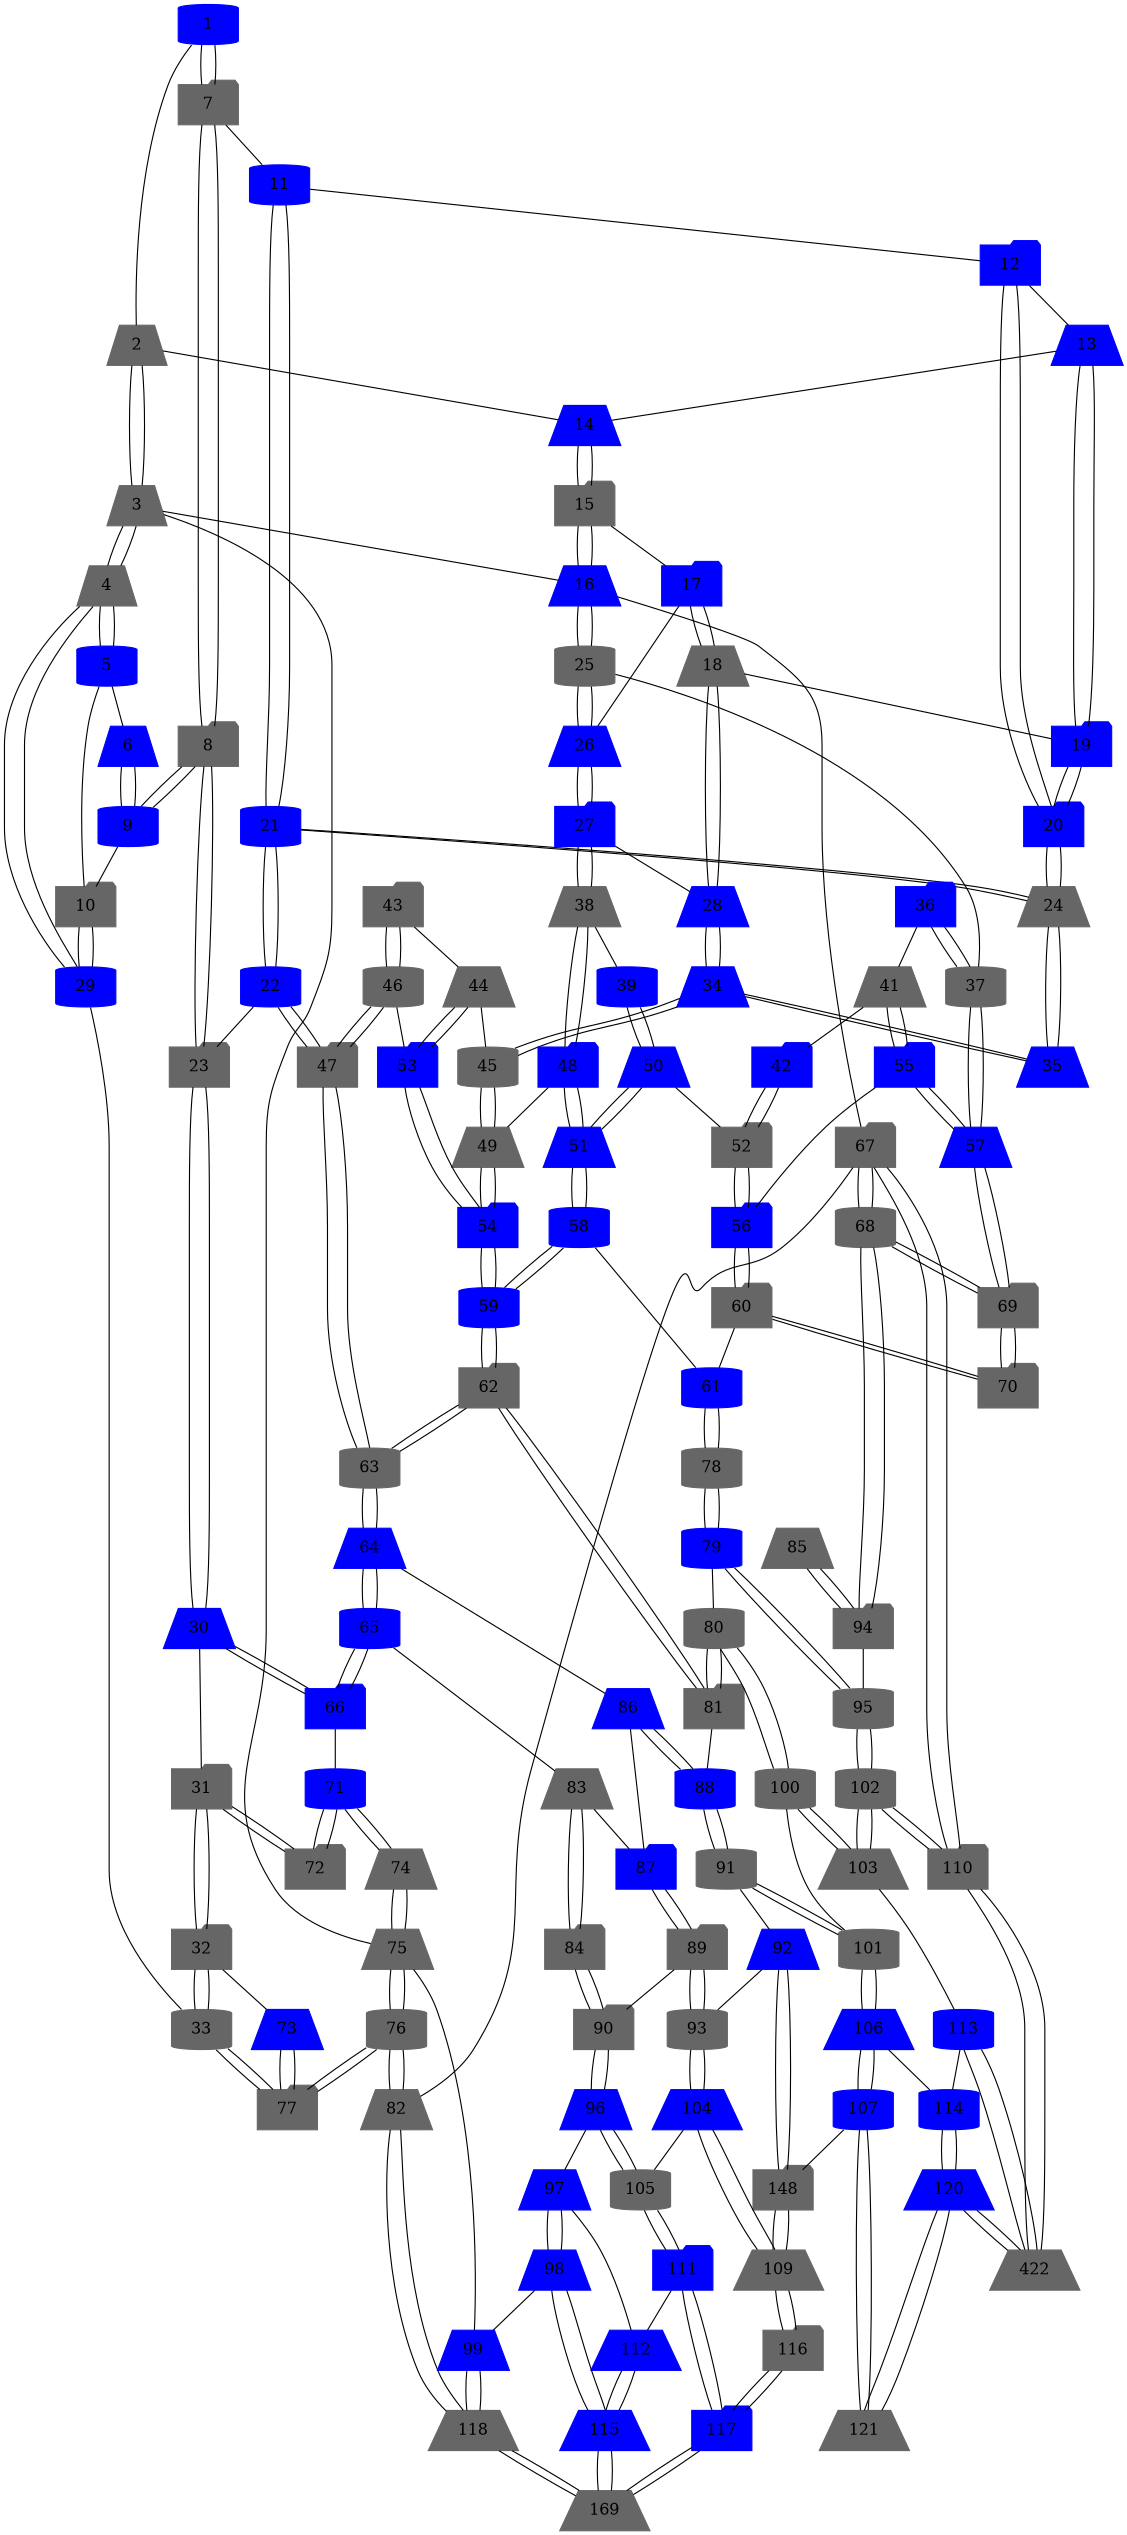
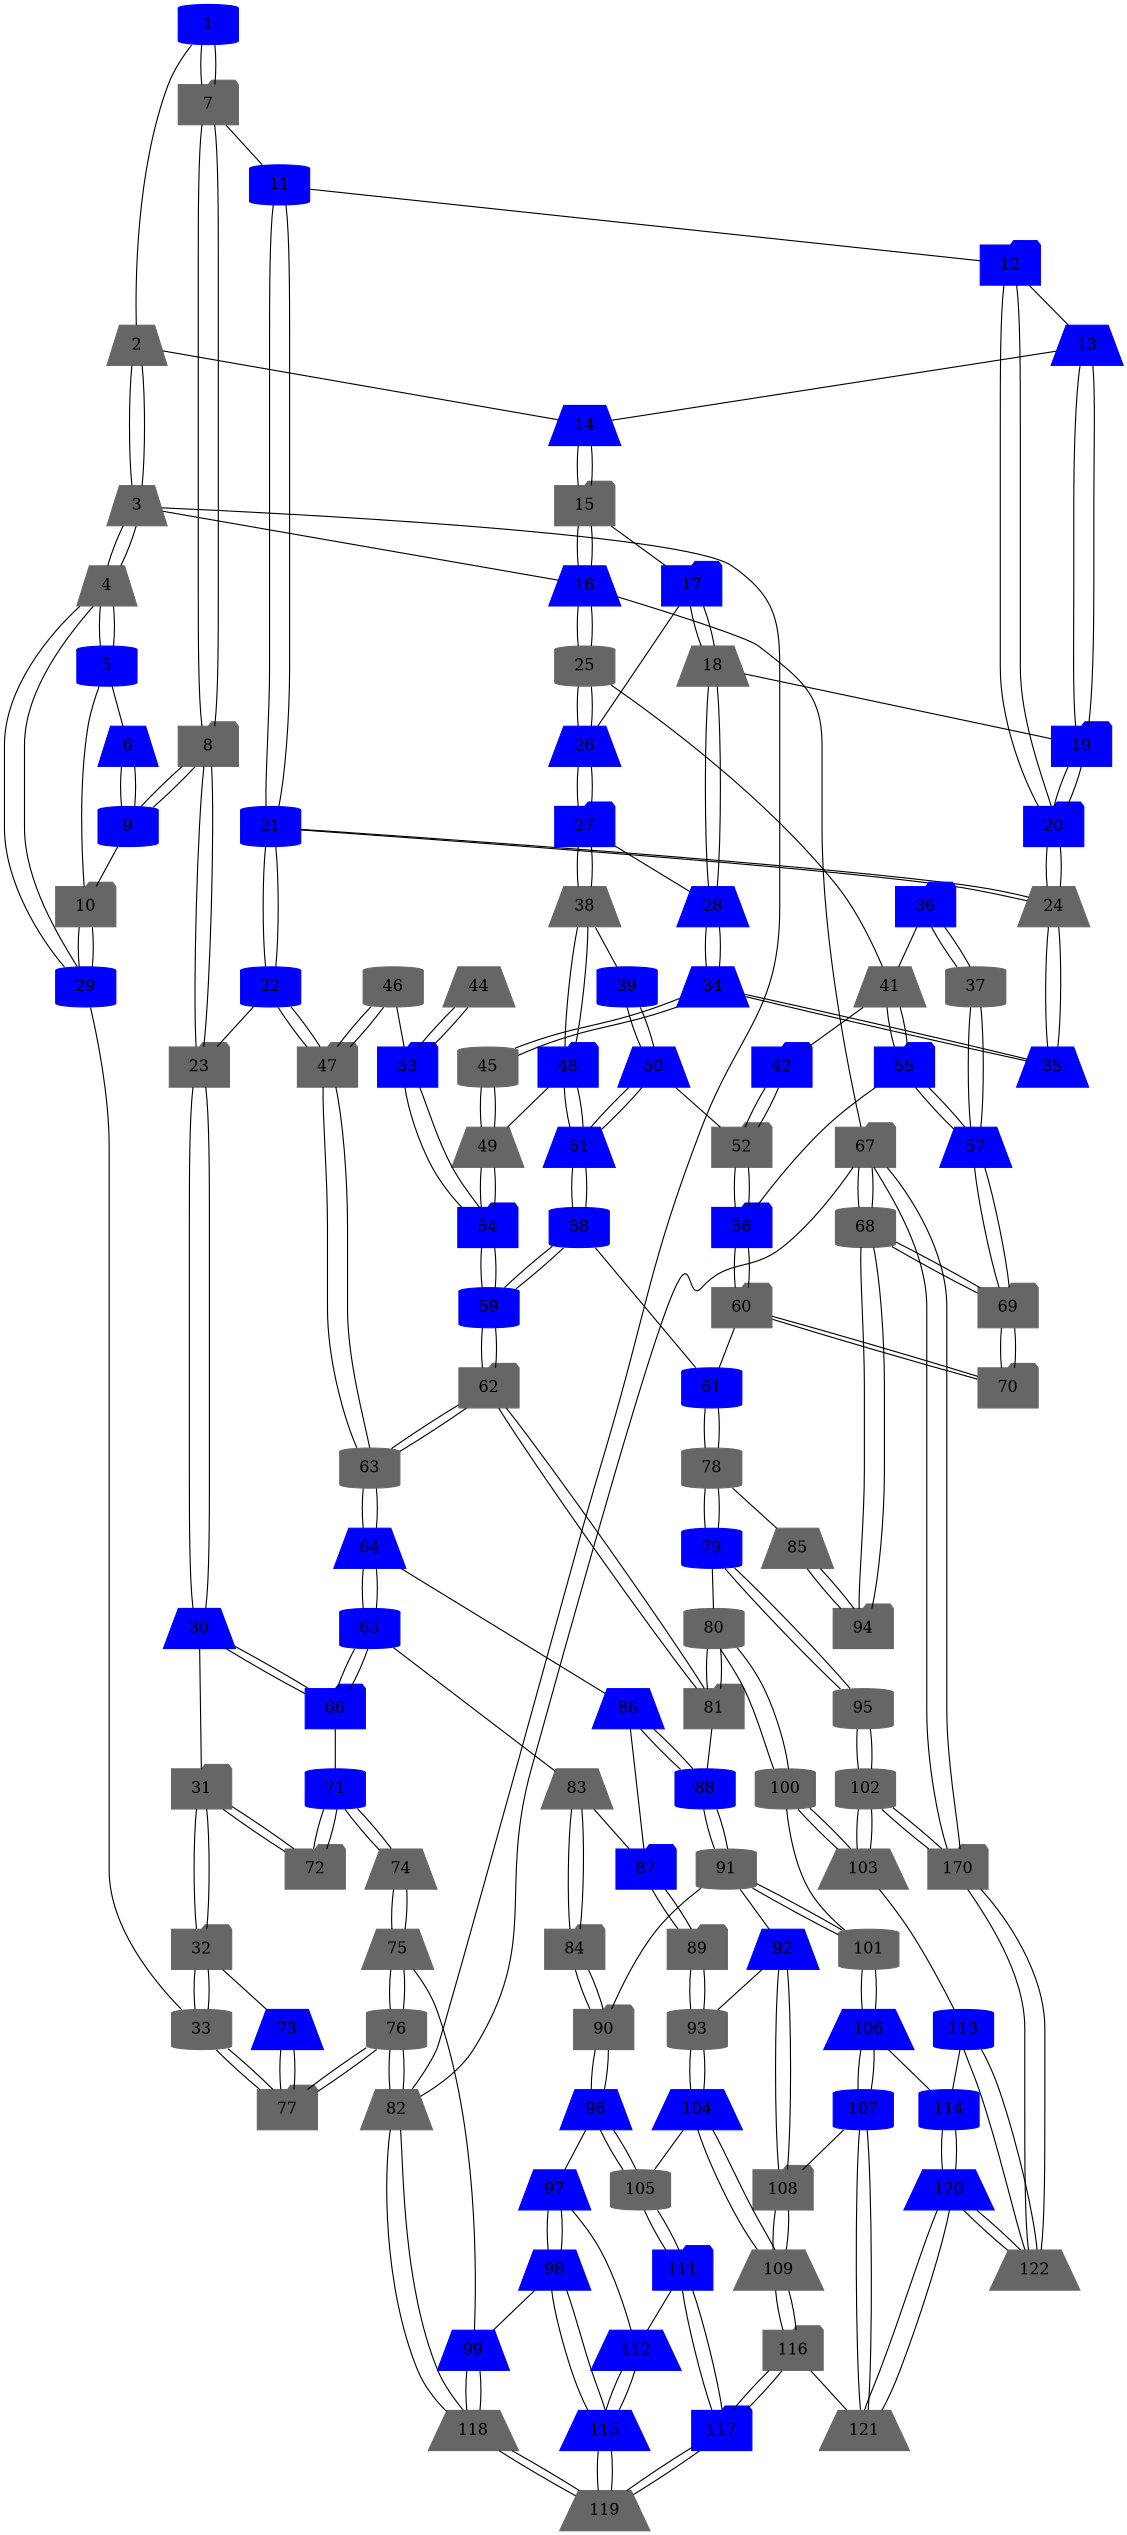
edge "25" -- "37": now "25" -- "41"
node "43": removed
edge "44" -- "45": removed
edge "3" -- "75": now "3" -- "82"
edge "78" -- "85": added
edge "94" -- "95": removed
node "110": label "110" -> "170"
edge "89" -- "90": now "91" -- "90"
node "148": label "148" -> "108"
node "422": label "422" -> "122"
edge "116" -- "121": added
node "169": label "169" -> "119"
